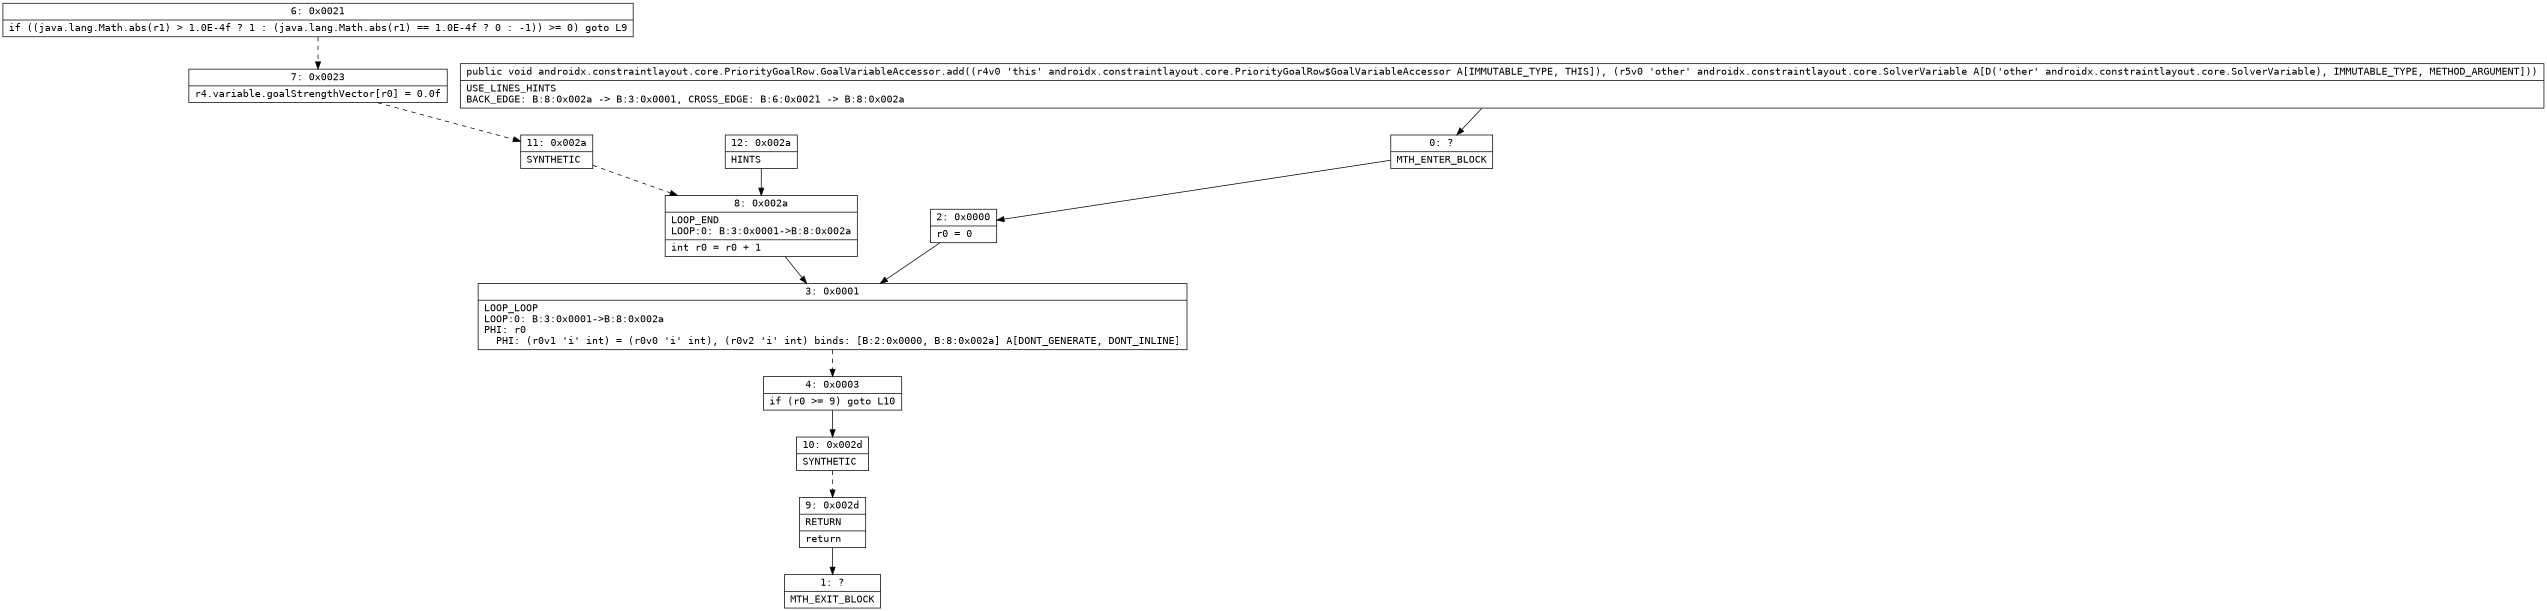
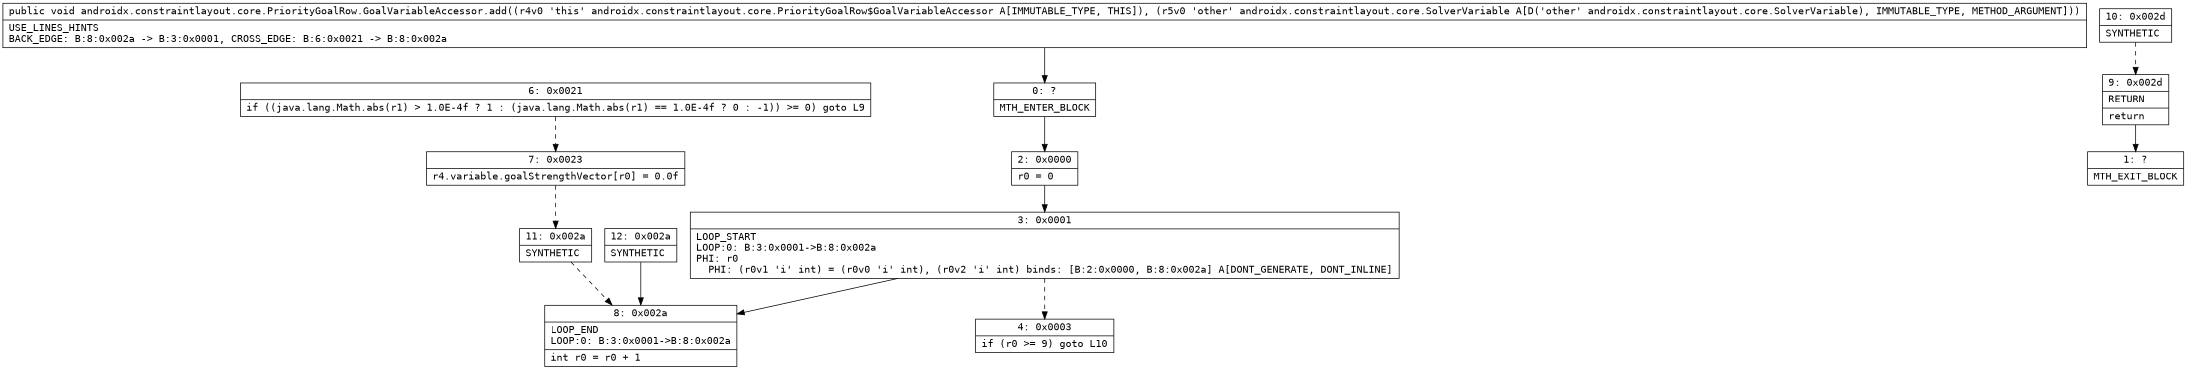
node "12: 0x002a": text "HINTS" -> "SYNTHETIC"
edge "8: 0x002a" -> "3: 0x0001": reversed
node "3: 0x0001": text "LOOP_LOOP" -> "LOOP_START"
edge "4: 0x0003" -> "10: 0x002d": removed
